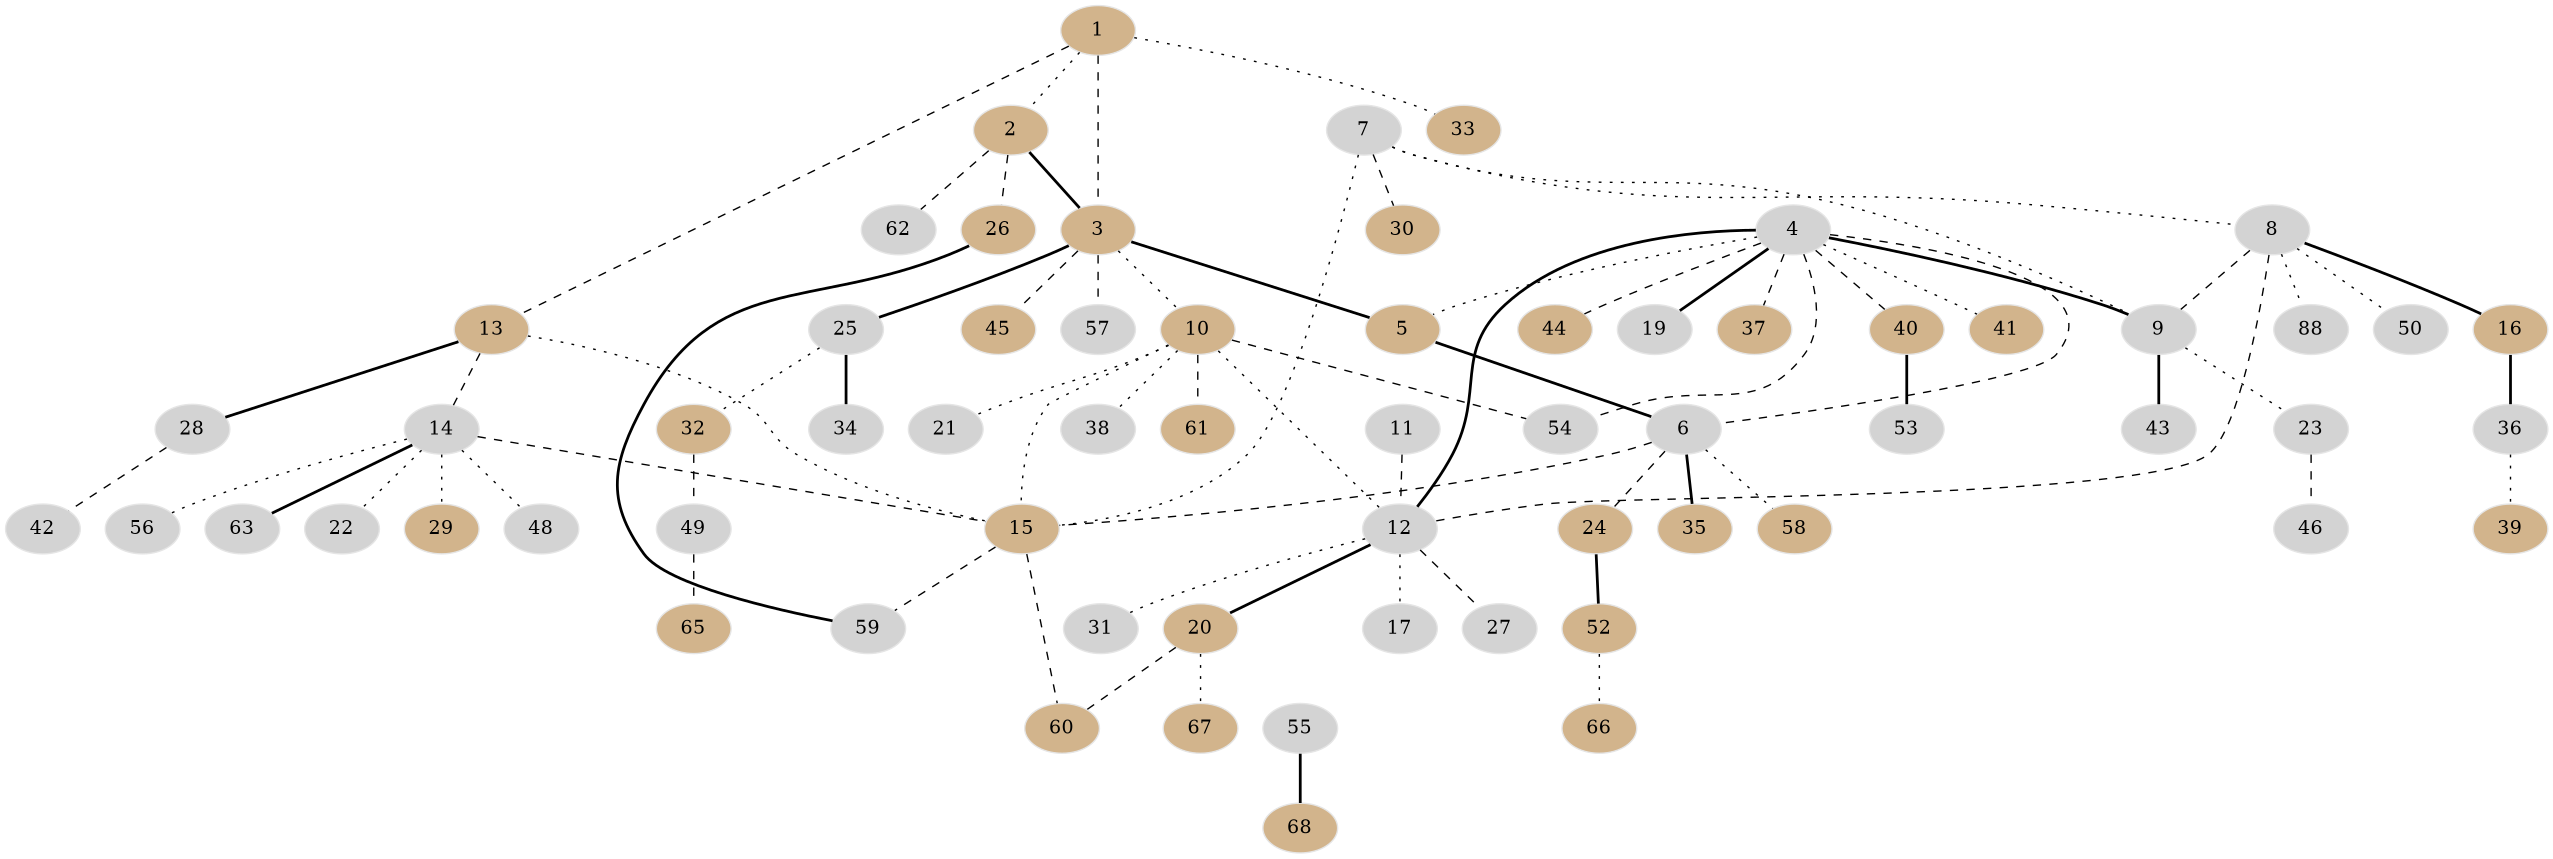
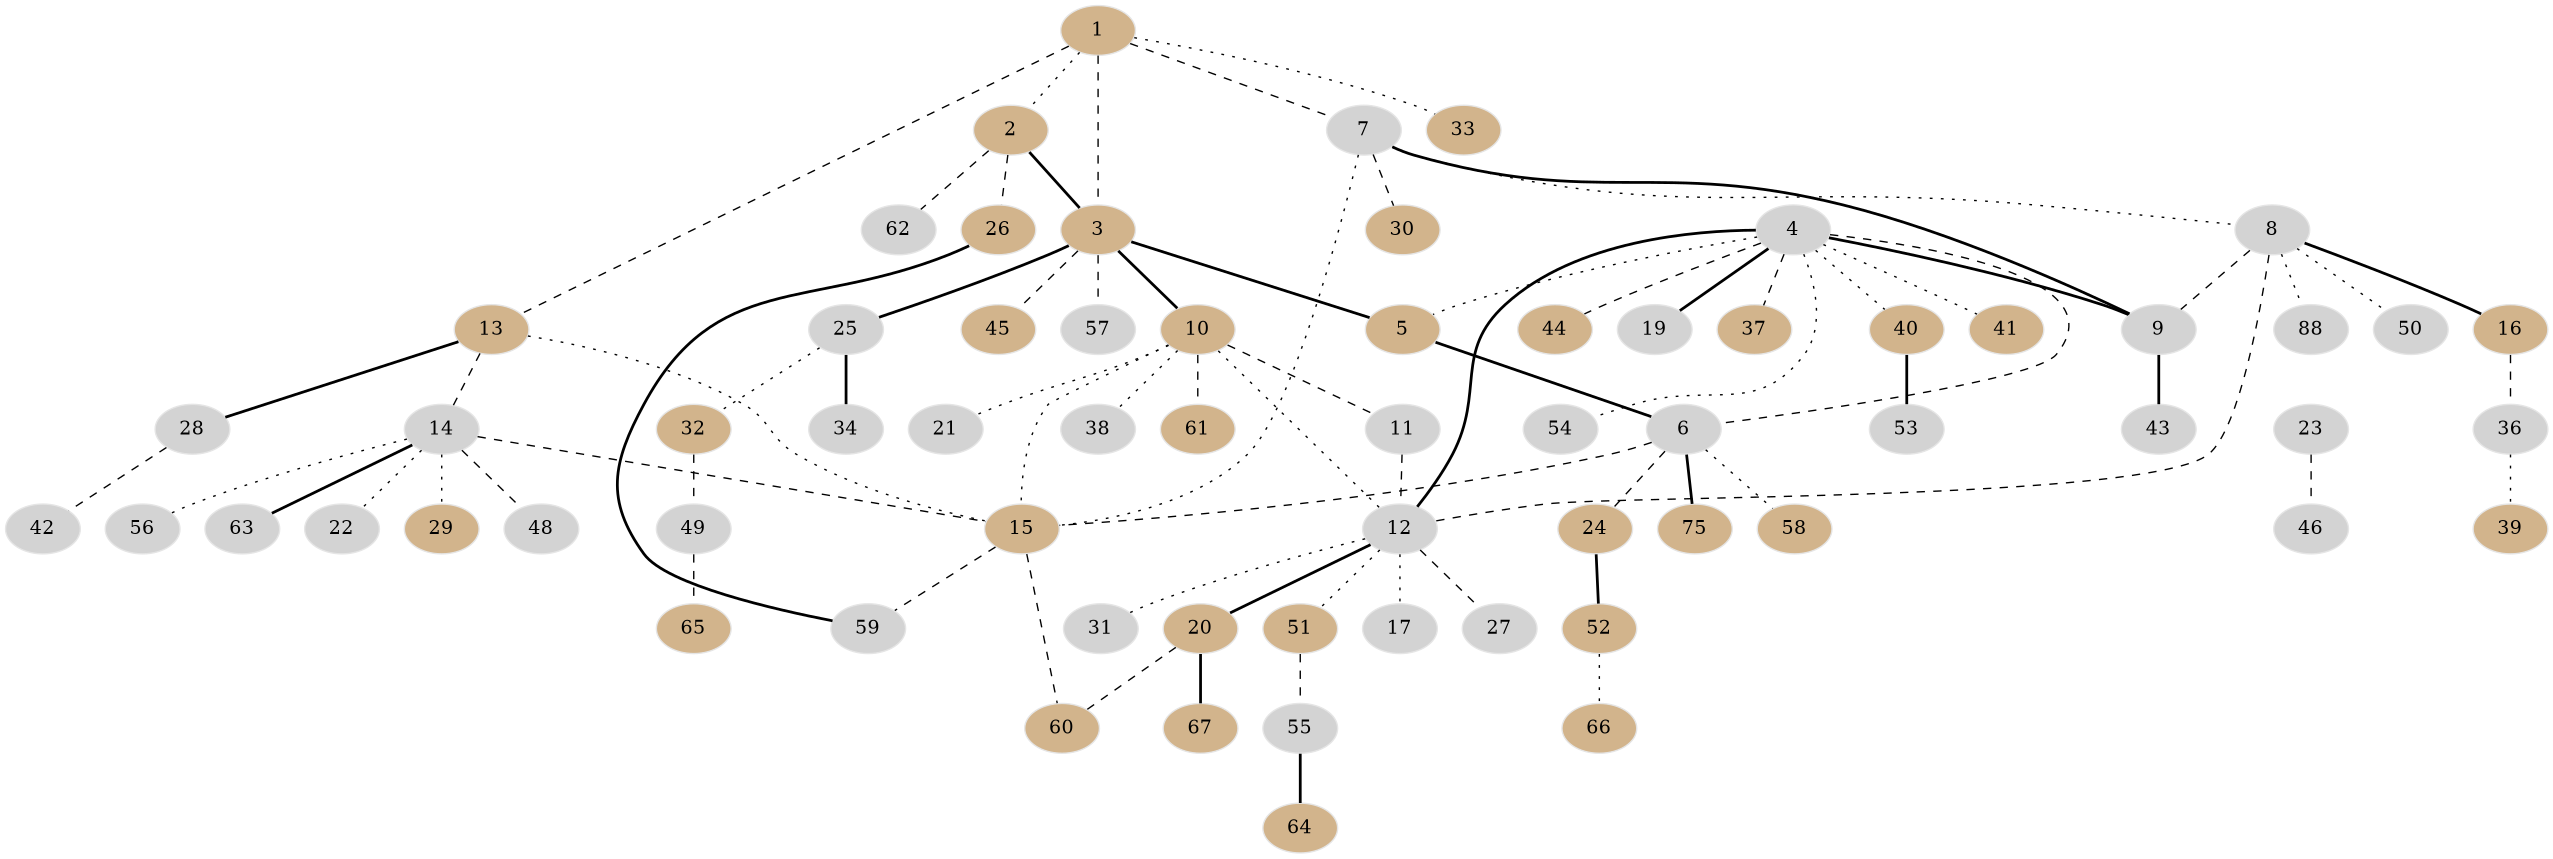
edge "1" -- "7": added
edge "7" -- "9": style dotted -> bold
edge "3" -- "10": style dotted -> bold
edge "4" -- "40": style dashed -> dotted
edge "9" -- "23": removed
edge "10" -- "54": now "10" -- "11"
edge "16" -- "36": style bold -> dashed
edge "4" -- "54": style dashed -> dotted
edge "14" -- "48": style dotted -> dashed
node "35": label "35" -> "75"
node "51": added
edge "20" -- "67": style dotted -> bold
node "68": label "68" -> "64"
